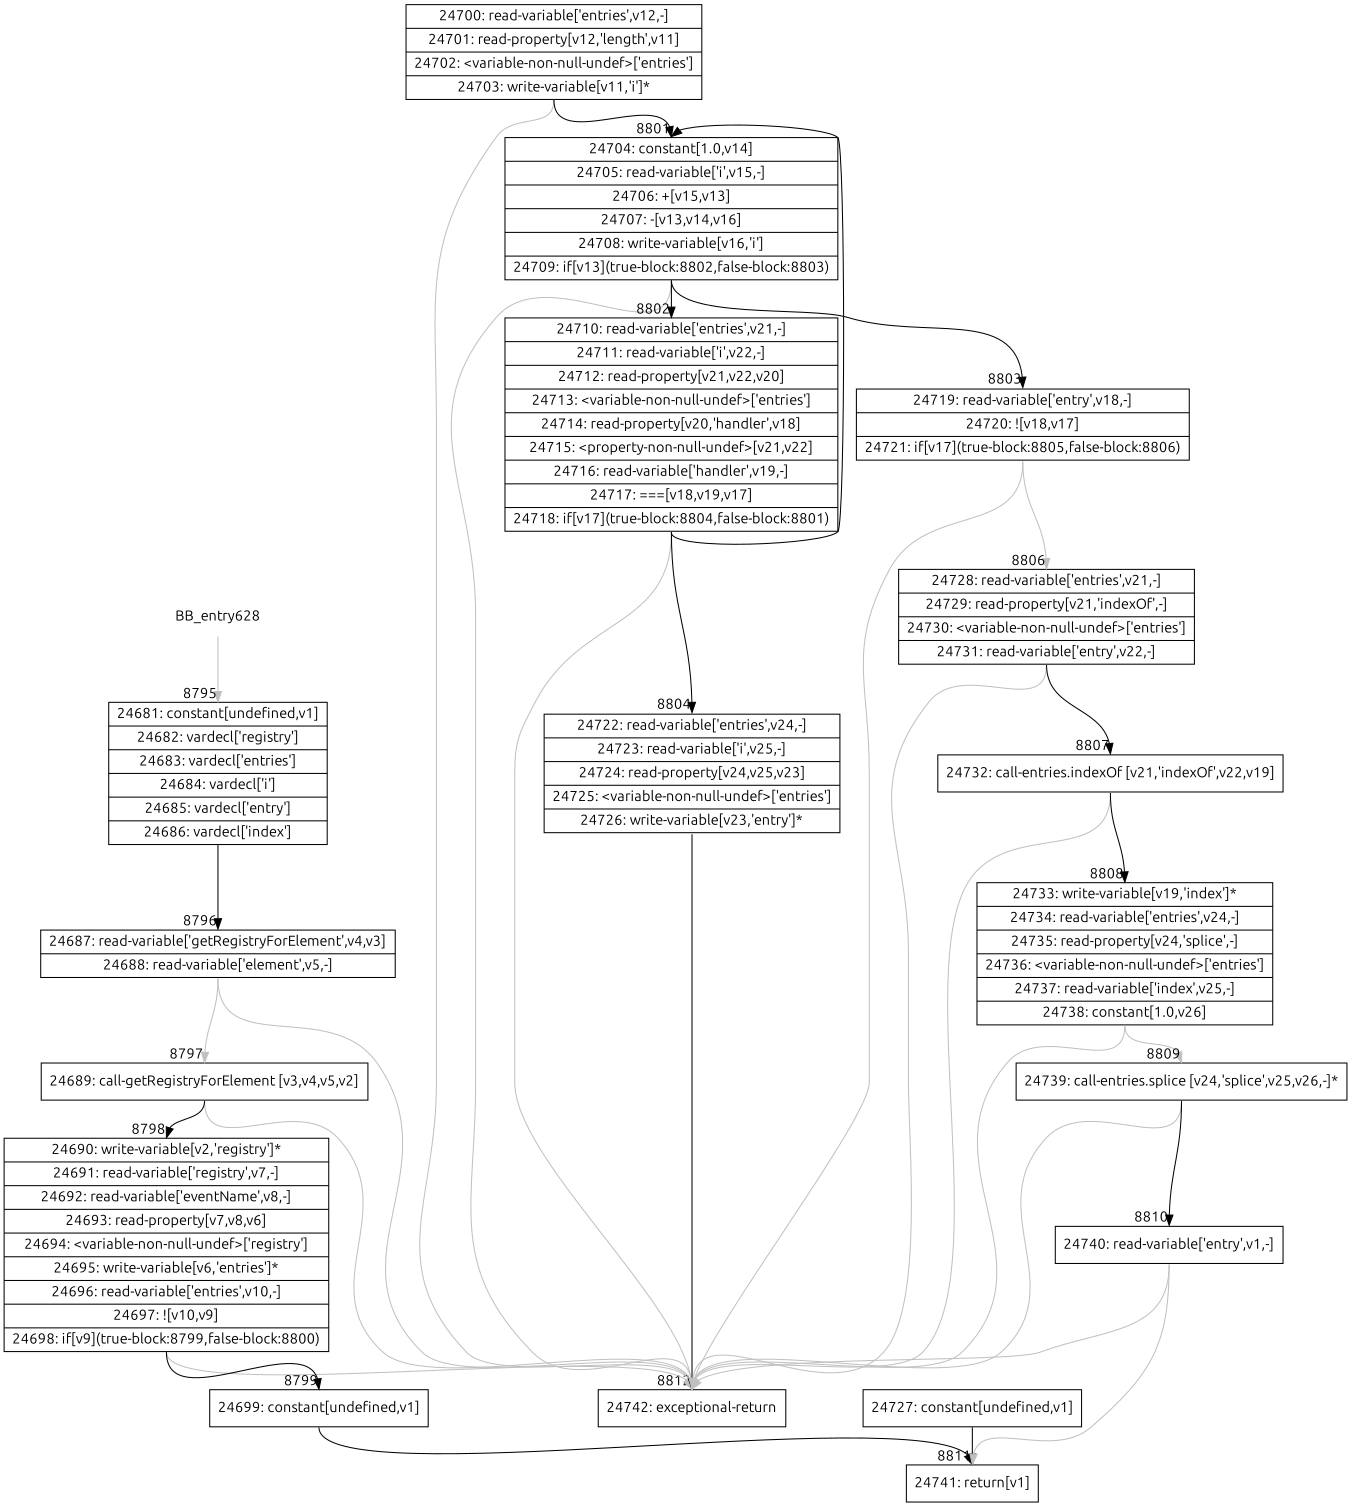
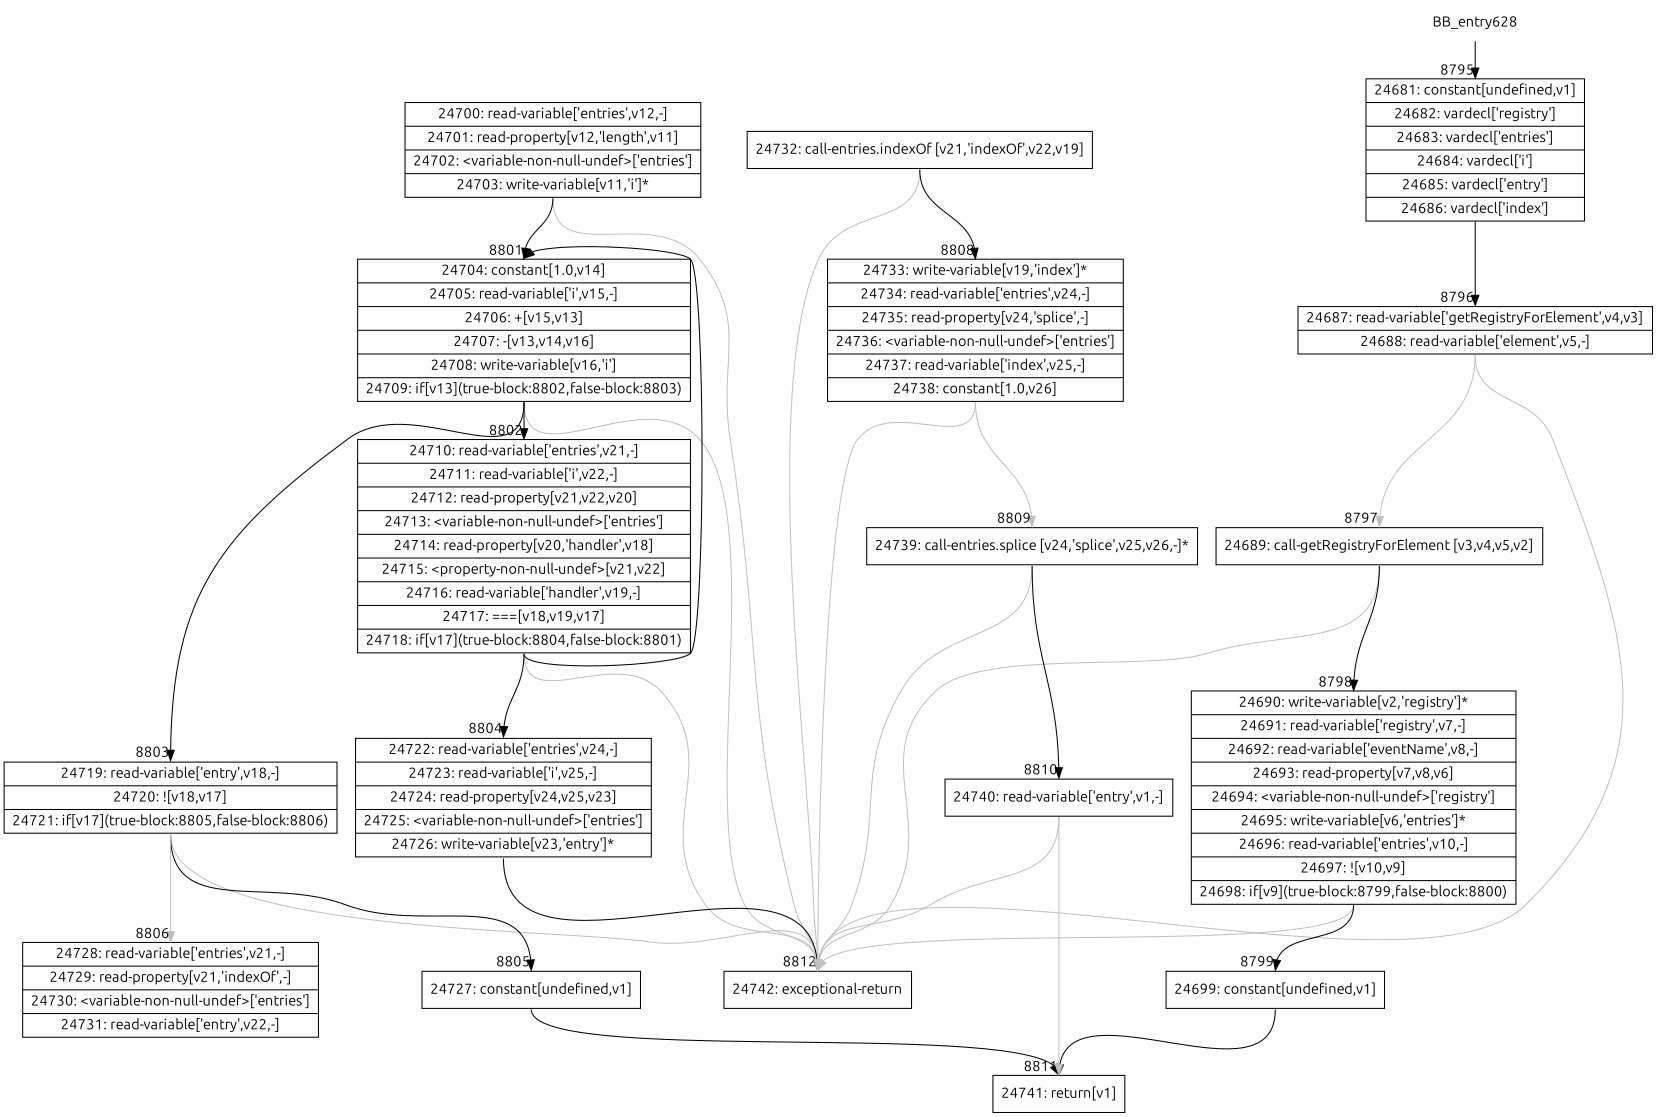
edge "BB_entry628" -> "24681: constant[undefined,v1]": color gray -> black
edge "24728: read-variable['entries',v21,-]" -> "24732: call-entries.indexOf [v21,'indexOf',v22,v19]": removed
edge "24719: read-variable['entry',v18,-]" -> "24727: constant[undefined,v1]": added
edge "24728: read-variable['entries',v21,-]" -> "24742: exceptional-return": removed
